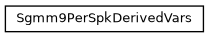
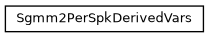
node "Sgmm9PerSpkDerivedVars": label "Sgmm9PerSpkDerivedVars" -> "Sgmm2PerSpkDerivedVars"
